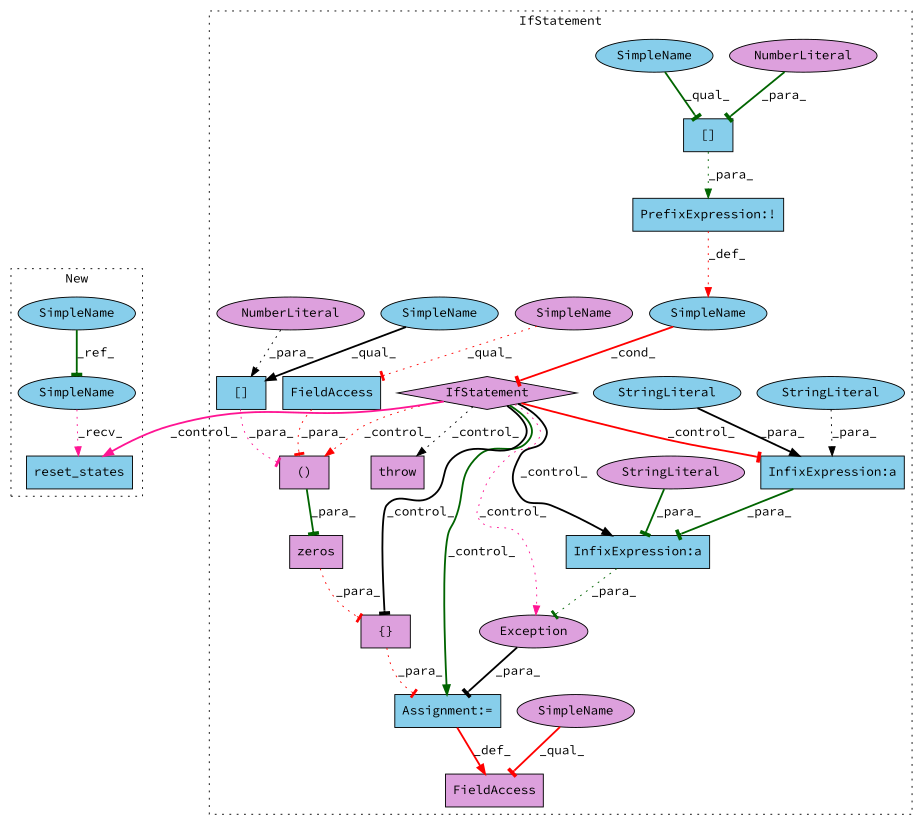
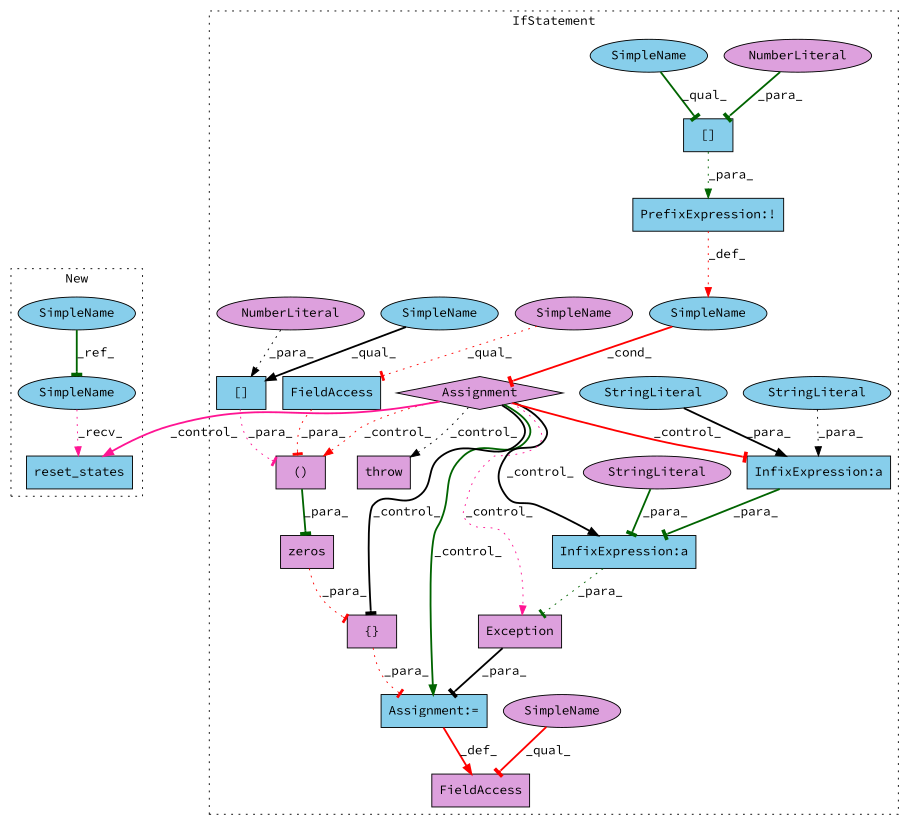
node "IfStatement": label "IfStatement" -> "Assignment"
node "Exception": shape ellipse -> box
